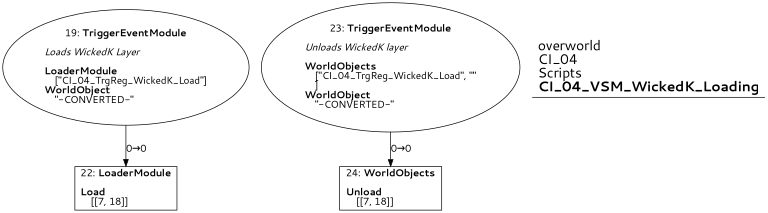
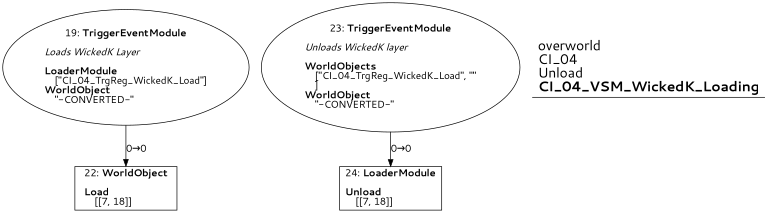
node "overworld": text "Scripts" -> "Unload"
node "22:": text "LoaderModule" -> "WorldObject"
node "24:": text "WorldObjects" -> "LoaderModule"
